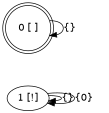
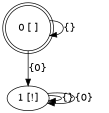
edge "0 [ ]" -> "1 [!]": added, label "{0}"
